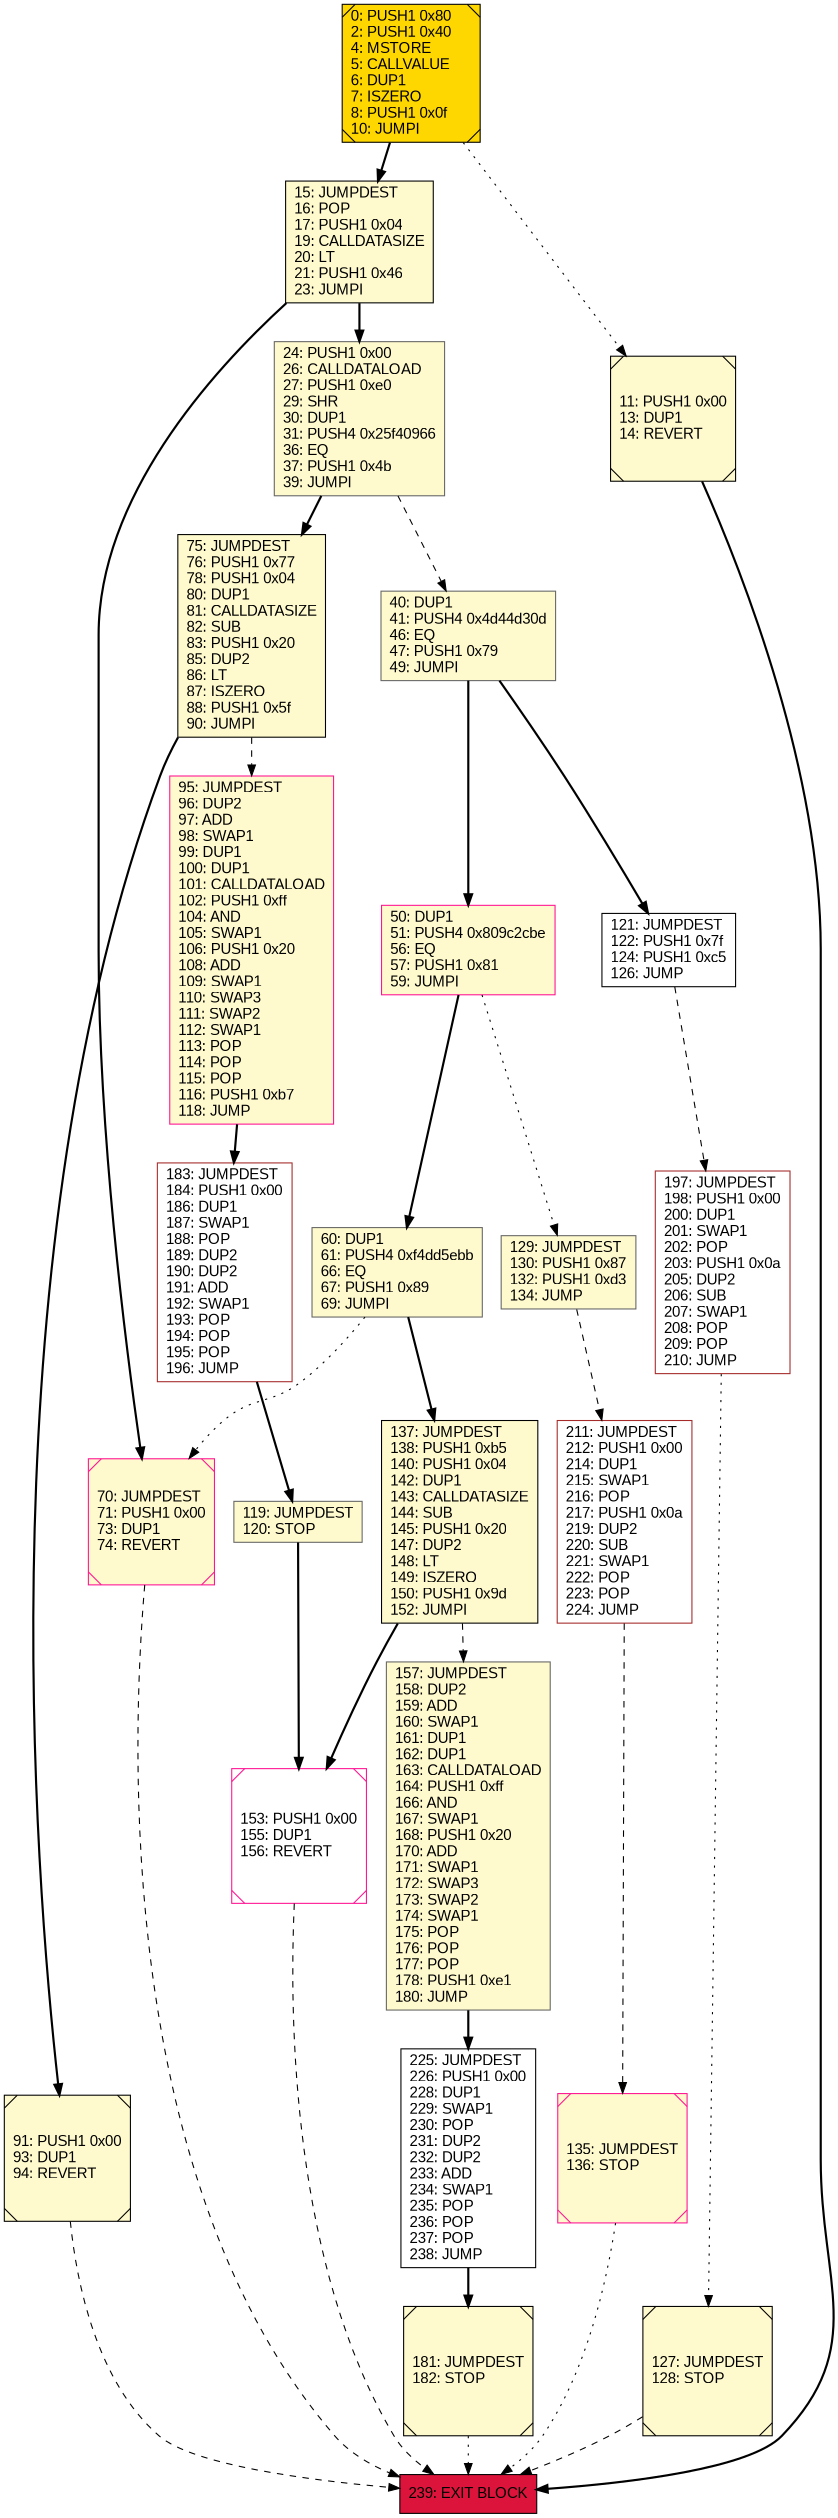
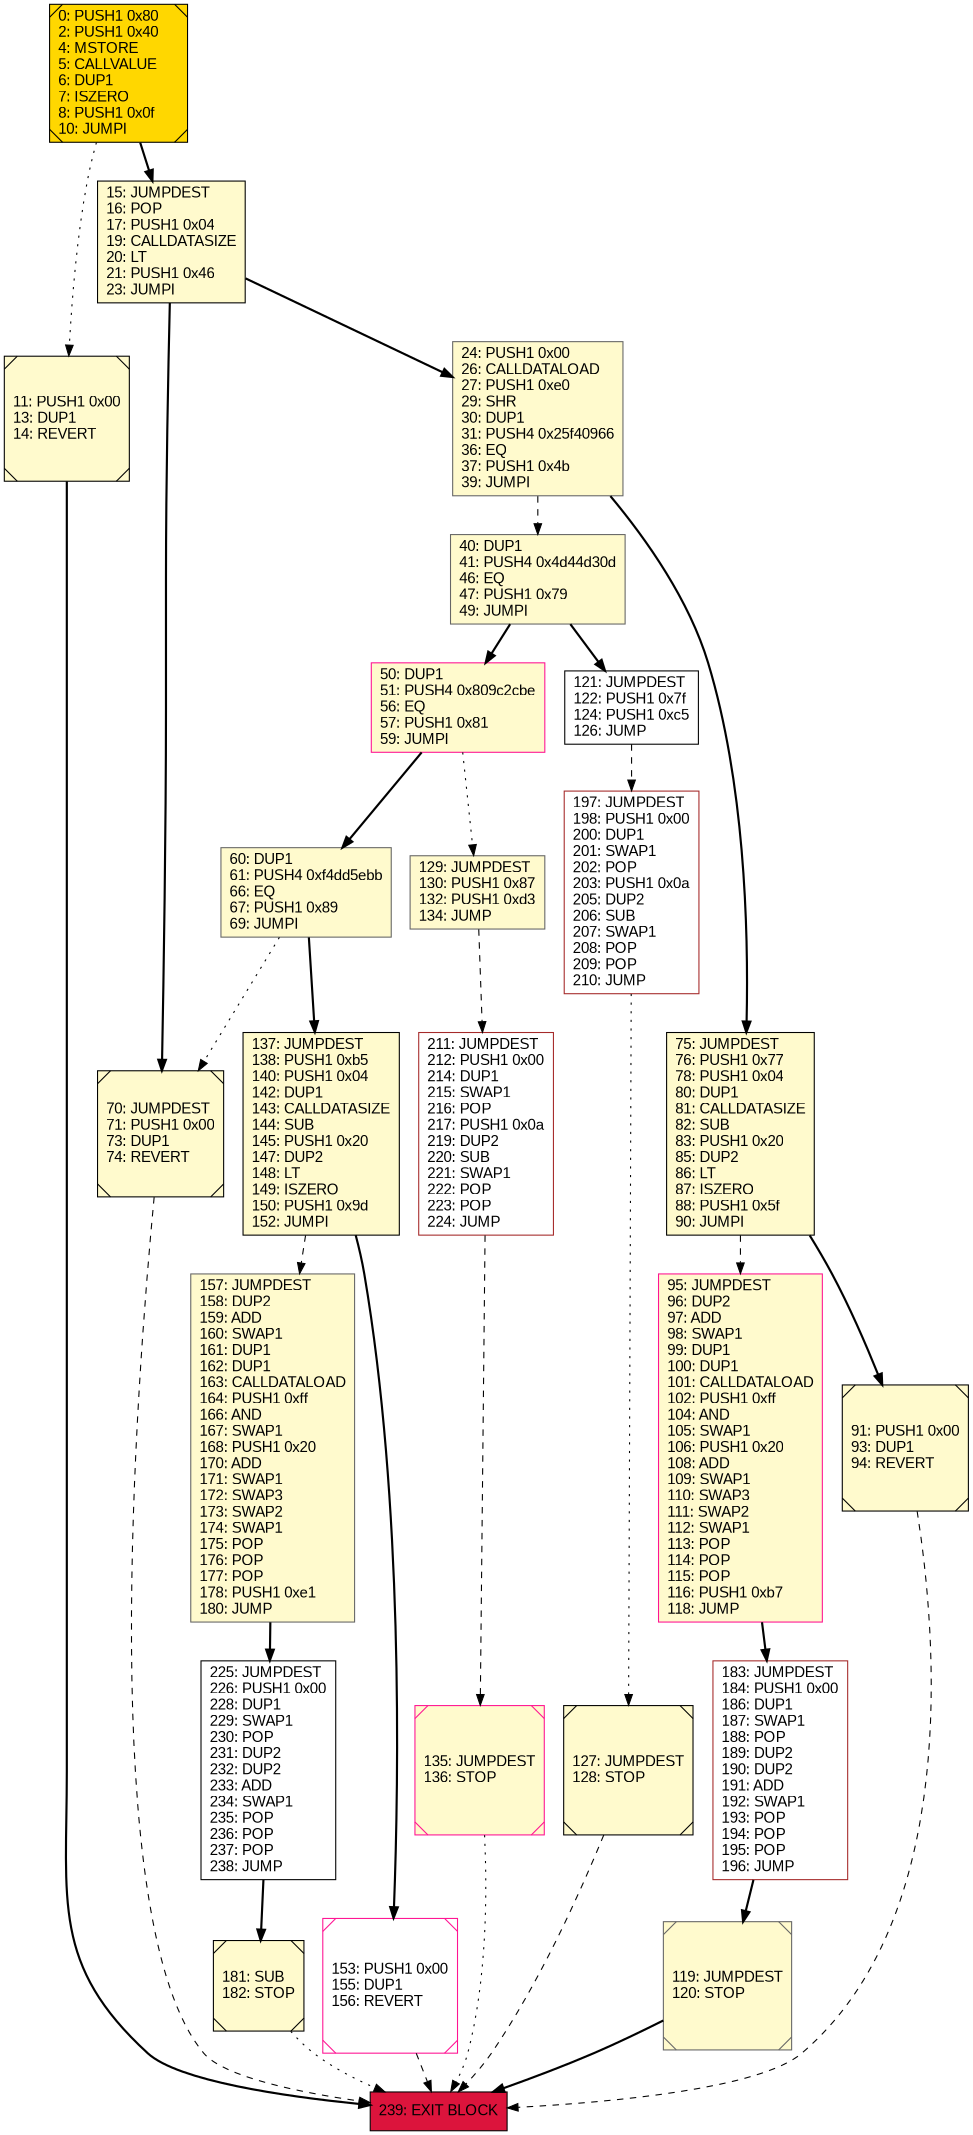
node "70: JUMPDEST 71: PUSH1 0x00 73: DUP1 74: REVERT": color deeppink -> black
node "119: JUMPDEST 120: STOP": shape box -> Msquare
edge "119: JUMPDEST 120: STOP" -> "153: PUSH1 0x00 155: DUP1 156: REVERT": now "119: JUMPDEST 120: STOP" -> "239: EXIT BLOCK"
node "181: JUMPDEST 182: STOP": label "181: JUMPDEST 182: STOP" -> "181: SUB 182: STOP"
